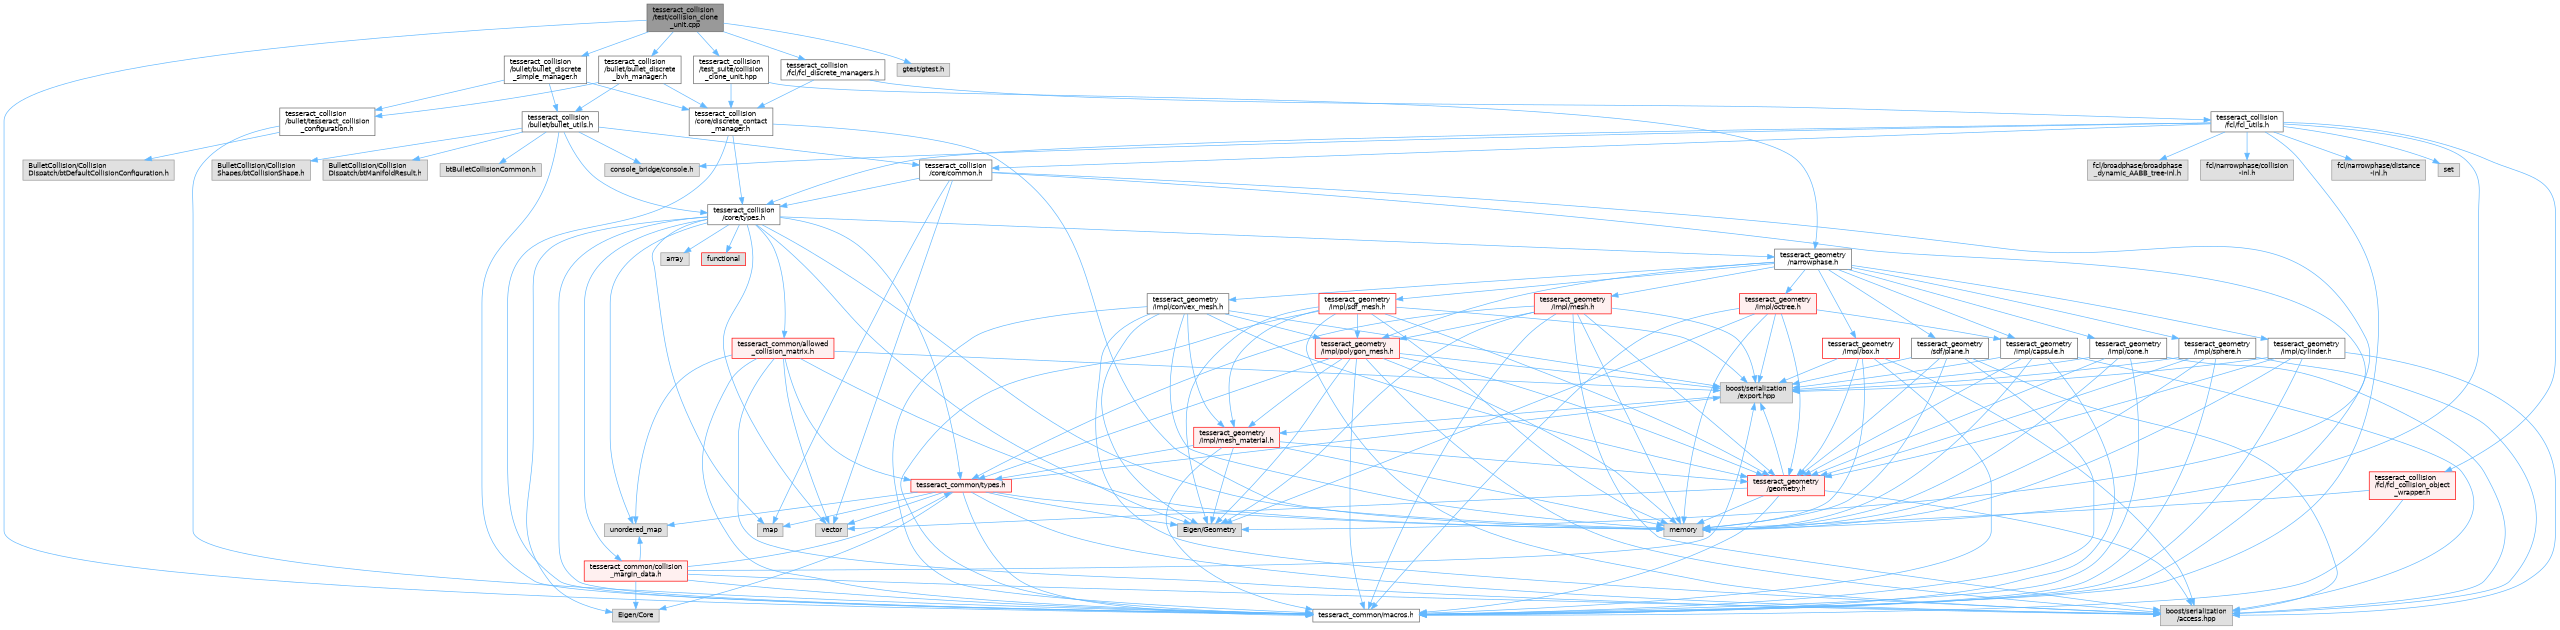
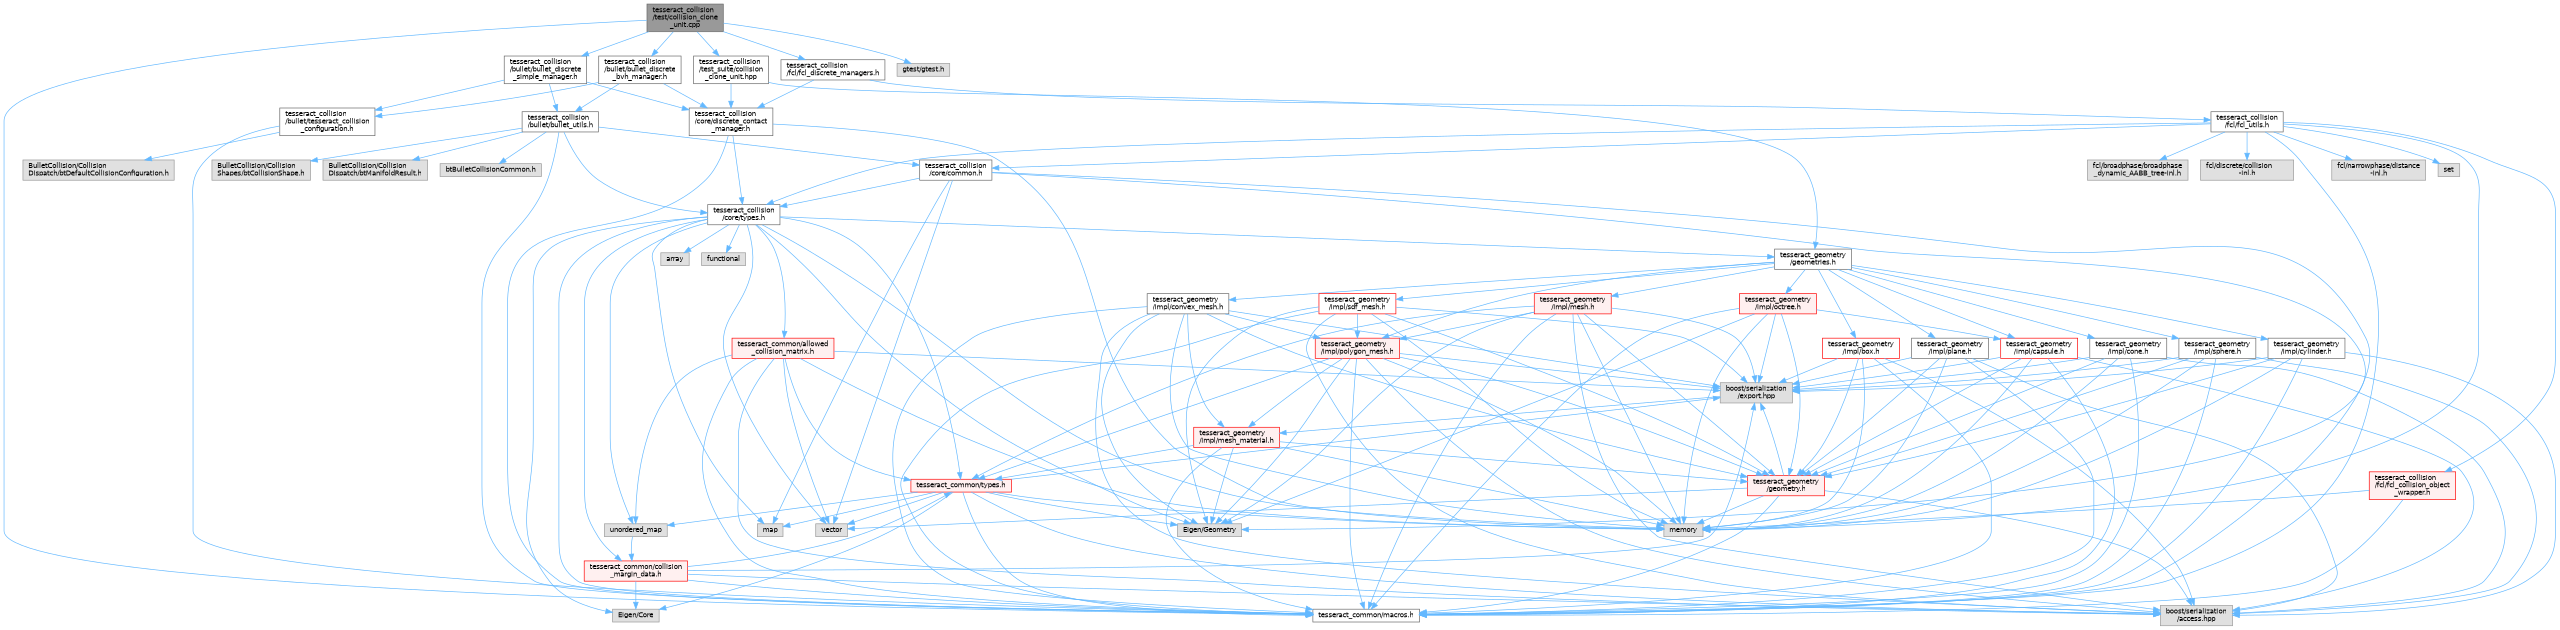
node "console_bridge/console.h": removed
node "fcl/narrowphase/collision -inl.h": label "fcl/narrowphase/collision -inl.h" -> "fcl/discrete/collision -inl.h"
node "functional": color red -> grey60
node "tesseract_geometry /narrowphase.h": label "tesseract_geometry /narrowphase.h" -> "tesseract_geometry /geometries.h"
edge "tesseract_geometry /impl/sdf_mesh.h" -> "tesseract_geometry /impl/mesh_material.h": removed
node "tesseract_geometry /sdf/plane.h": label "tesseract_geometry /sdf/plane.h" -> "tesseract_geometry /impl/plane.h"
node "tesseract_geometry /impl/capsule.h": color grey40 -> red
edge "tesseract_common/collision _margin_data.h" -> "unordered_map": reversed
